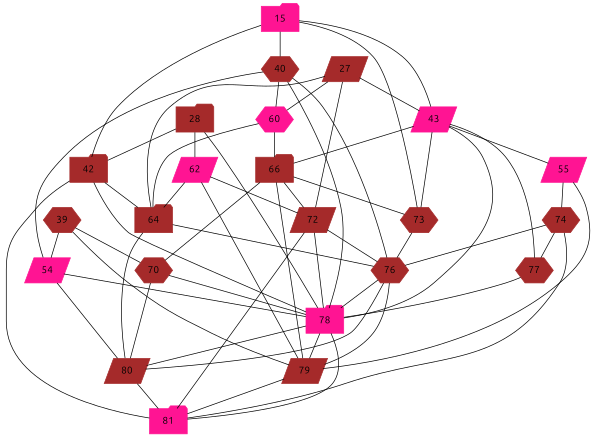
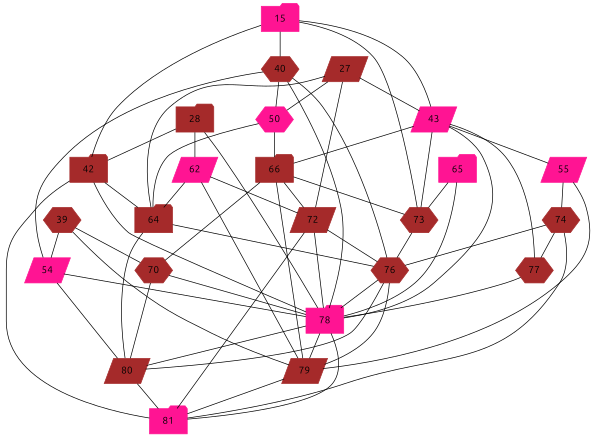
node "60": label "60" -> "50"
node "65": added
